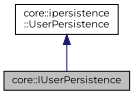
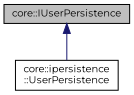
edge "core::IUserPersistence" -> "core::ipersistence ::UserPersistence": reversed
